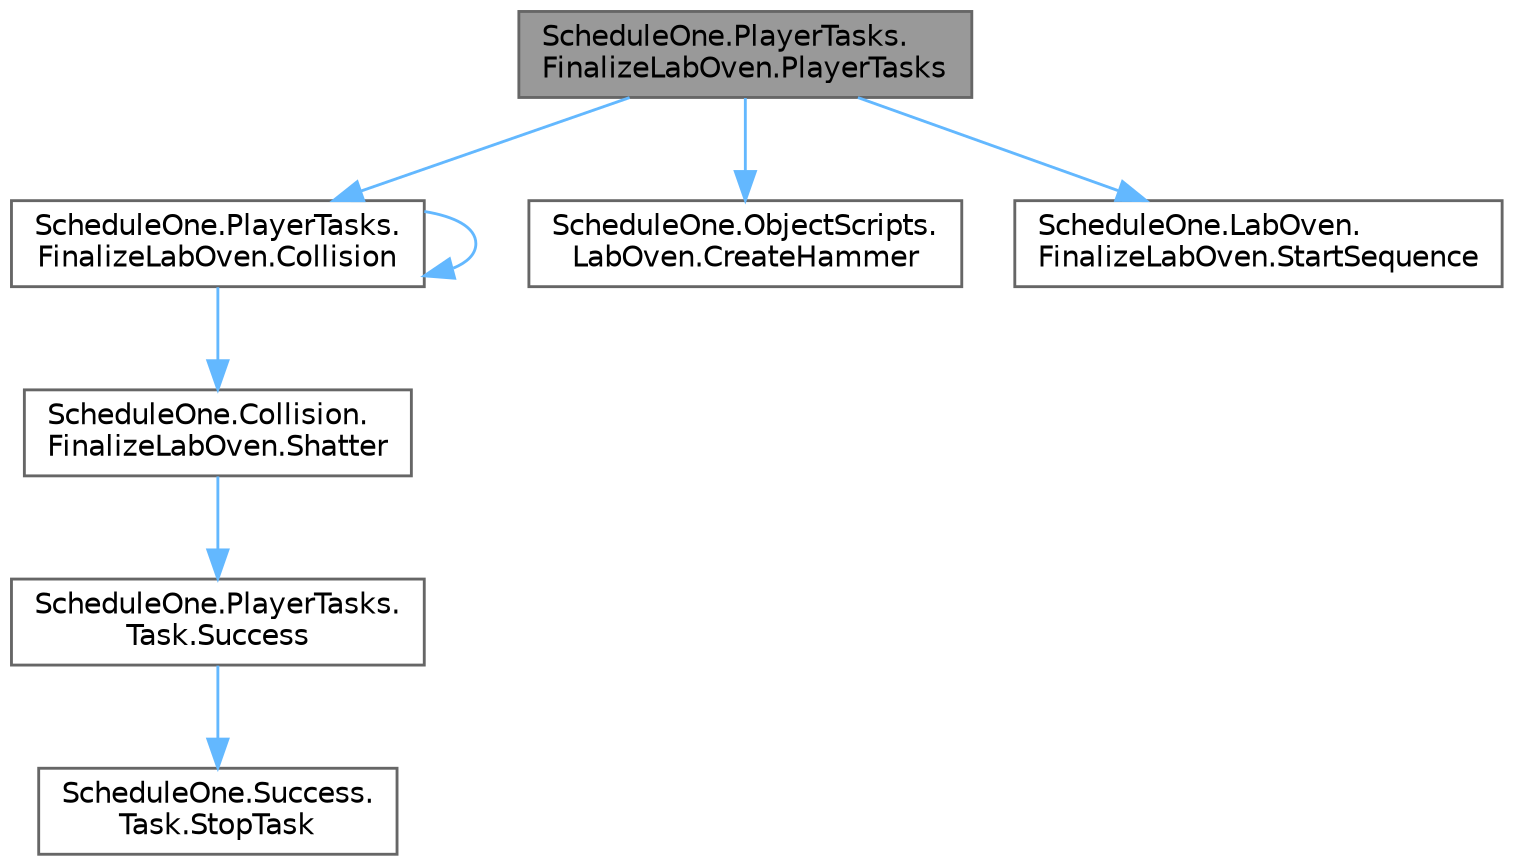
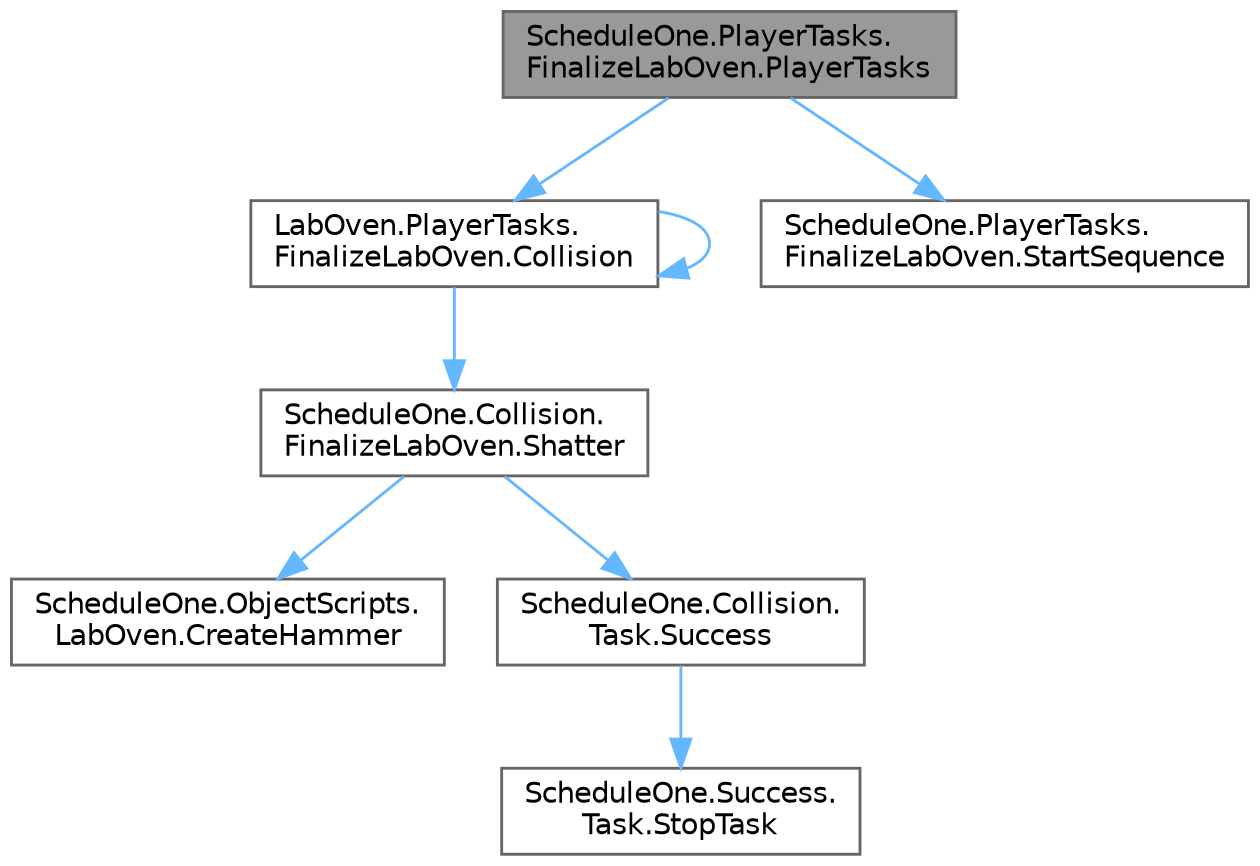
edge "ScheduleOne.PlayerTasks. FinalizeLabOven.PlayerTasks" -> "ScheduleOne.ObjectScripts. LabOven.CreateHammer": now "ScheduleOne.Collision. FinalizeLabOven.Shatter" -> "ScheduleOne.ObjectScripts. LabOven.CreateHammer"
node "ScheduleOne.PlayerTasks. FinalizeLabOven.Collision": label "ScheduleOne.PlayerTasks. FinalizeLabOven.Collision" -> "LabOven.PlayerTasks. FinalizeLabOven.Collision"
node "ScheduleOne.LabOven. FinalizeLabOven.StartSequence": label "ScheduleOne.LabOven. FinalizeLabOven.StartSequence" -> "ScheduleOne.PlayerTasks. FinalizeLabOven.StartSequence"
node "ScheduleOne.PlayerTasks. Task.Success": label "ScheduleOne.PlayerTasks. Task.Success" -> "ScheduleOne.Collision. Task.Success"
